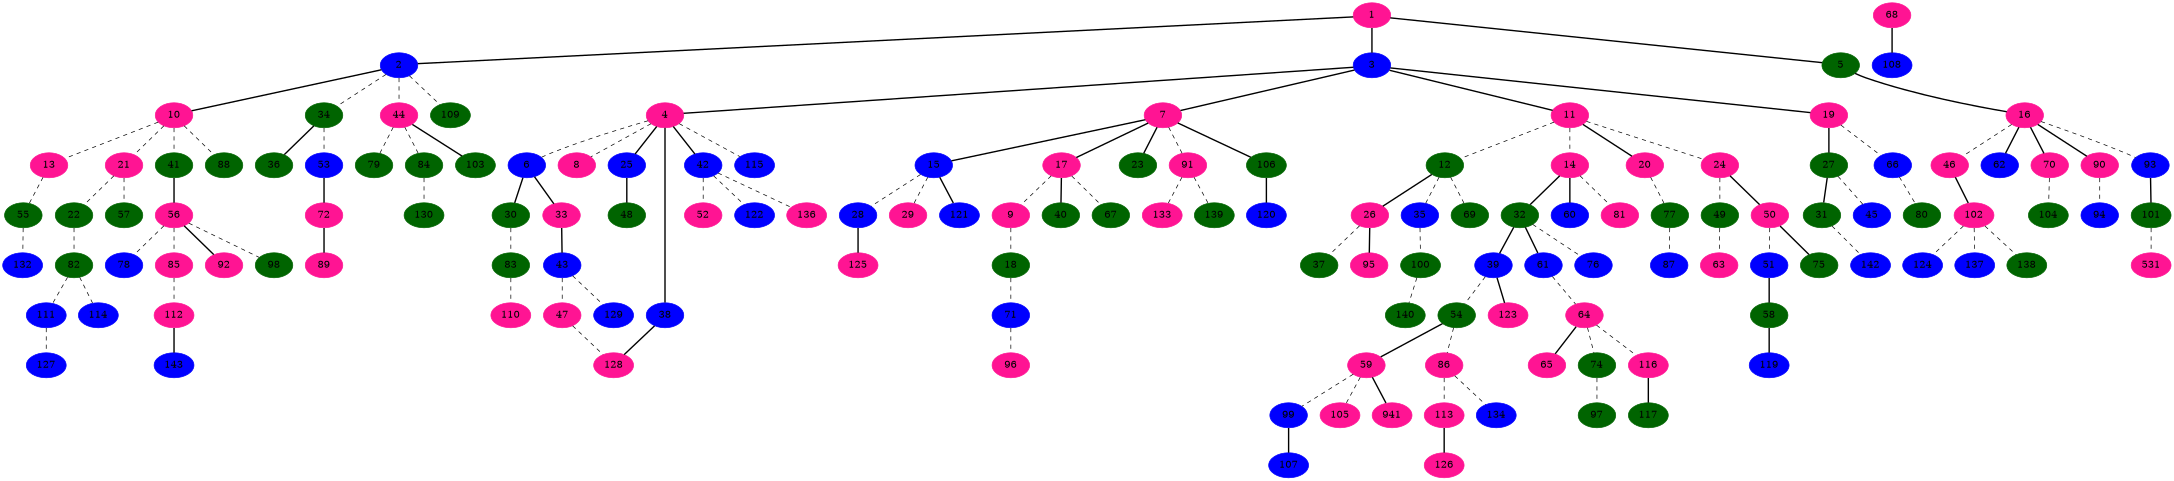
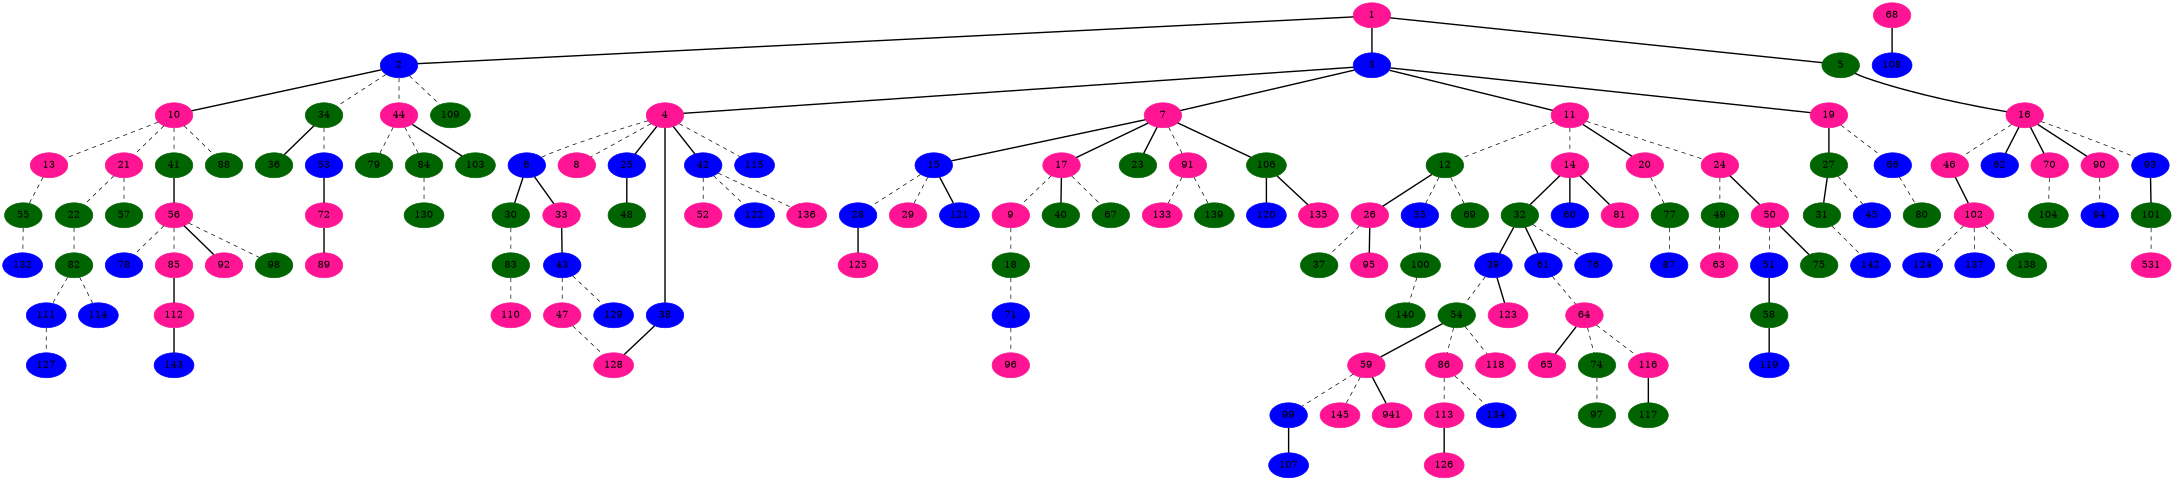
edge "14" -- "81": style dashed -> bold
node "135": added
edge "85" -- "112": style dashed -> bold
node "118": added
node "105": label "105" -> "145"
